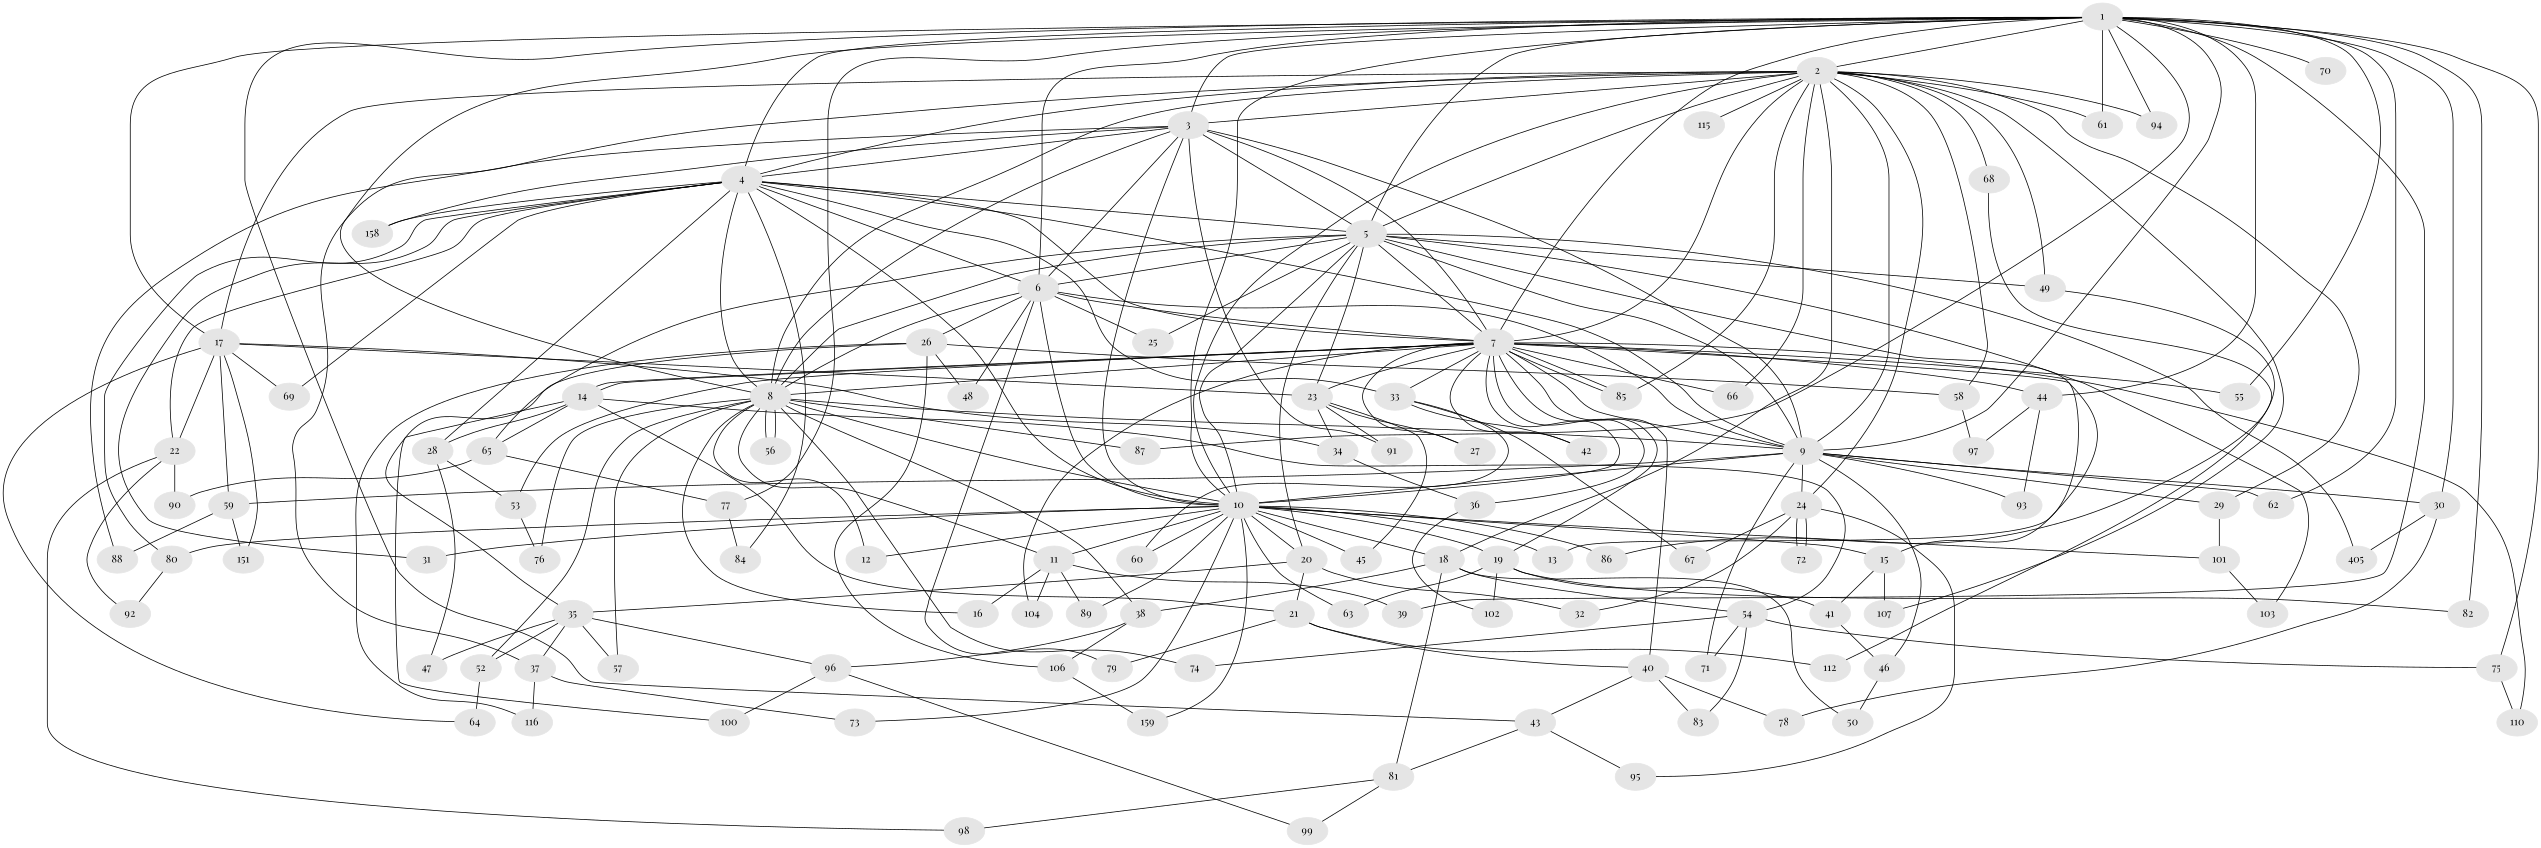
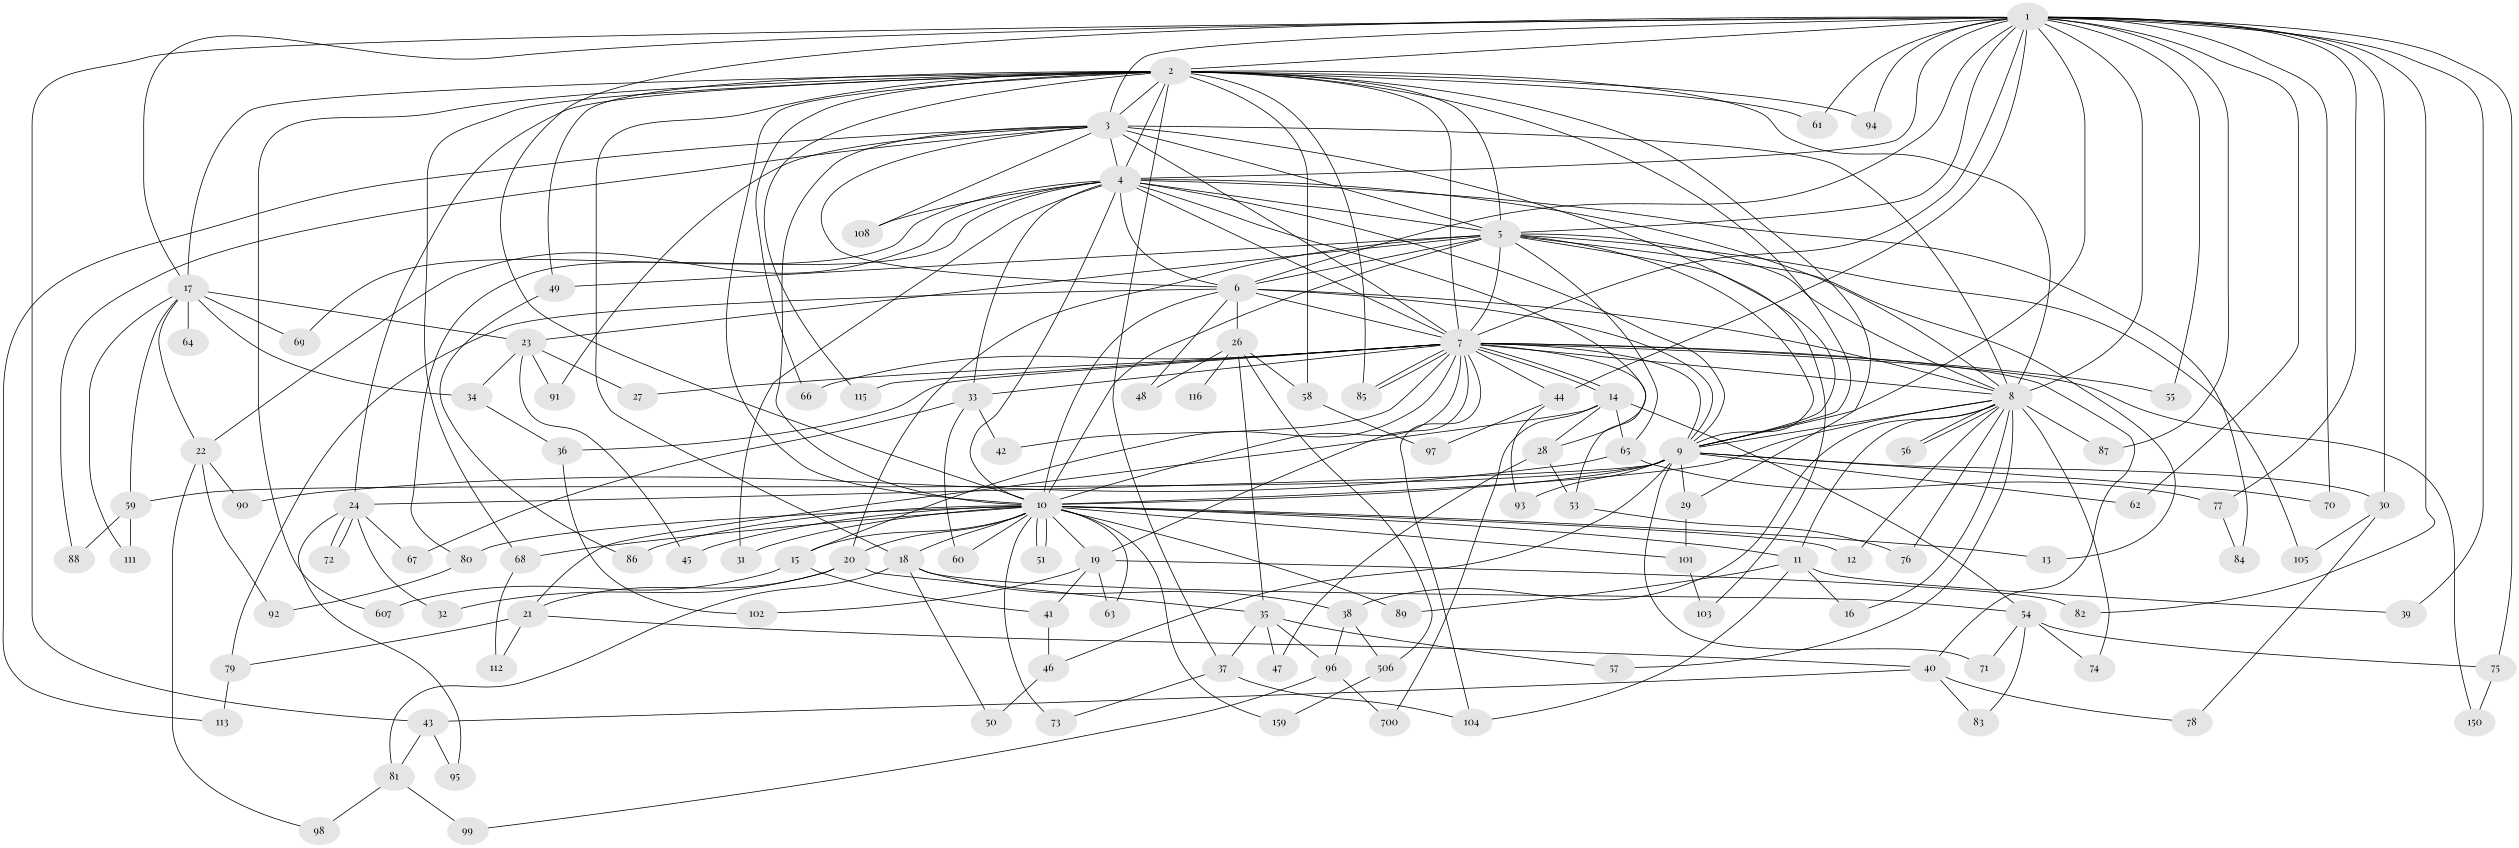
node "158": label "158" -> "108"
node "25": removed
edge "7" -- "23": now "7" -- "115"
edge "9" -- "70": added
edge "10" -- "68": added
node "151": label "151" -> "111"
node "51": added
node "405": label "405" -> "105"
node "107": label "107" -> "607"
node "52": removed
node "106": label "106" -> "506"
edge "37" -- "116": now "37" -- "104"
node "113": added
node "100": label "100" -> "700"
node "110": label "110" -> "150"
